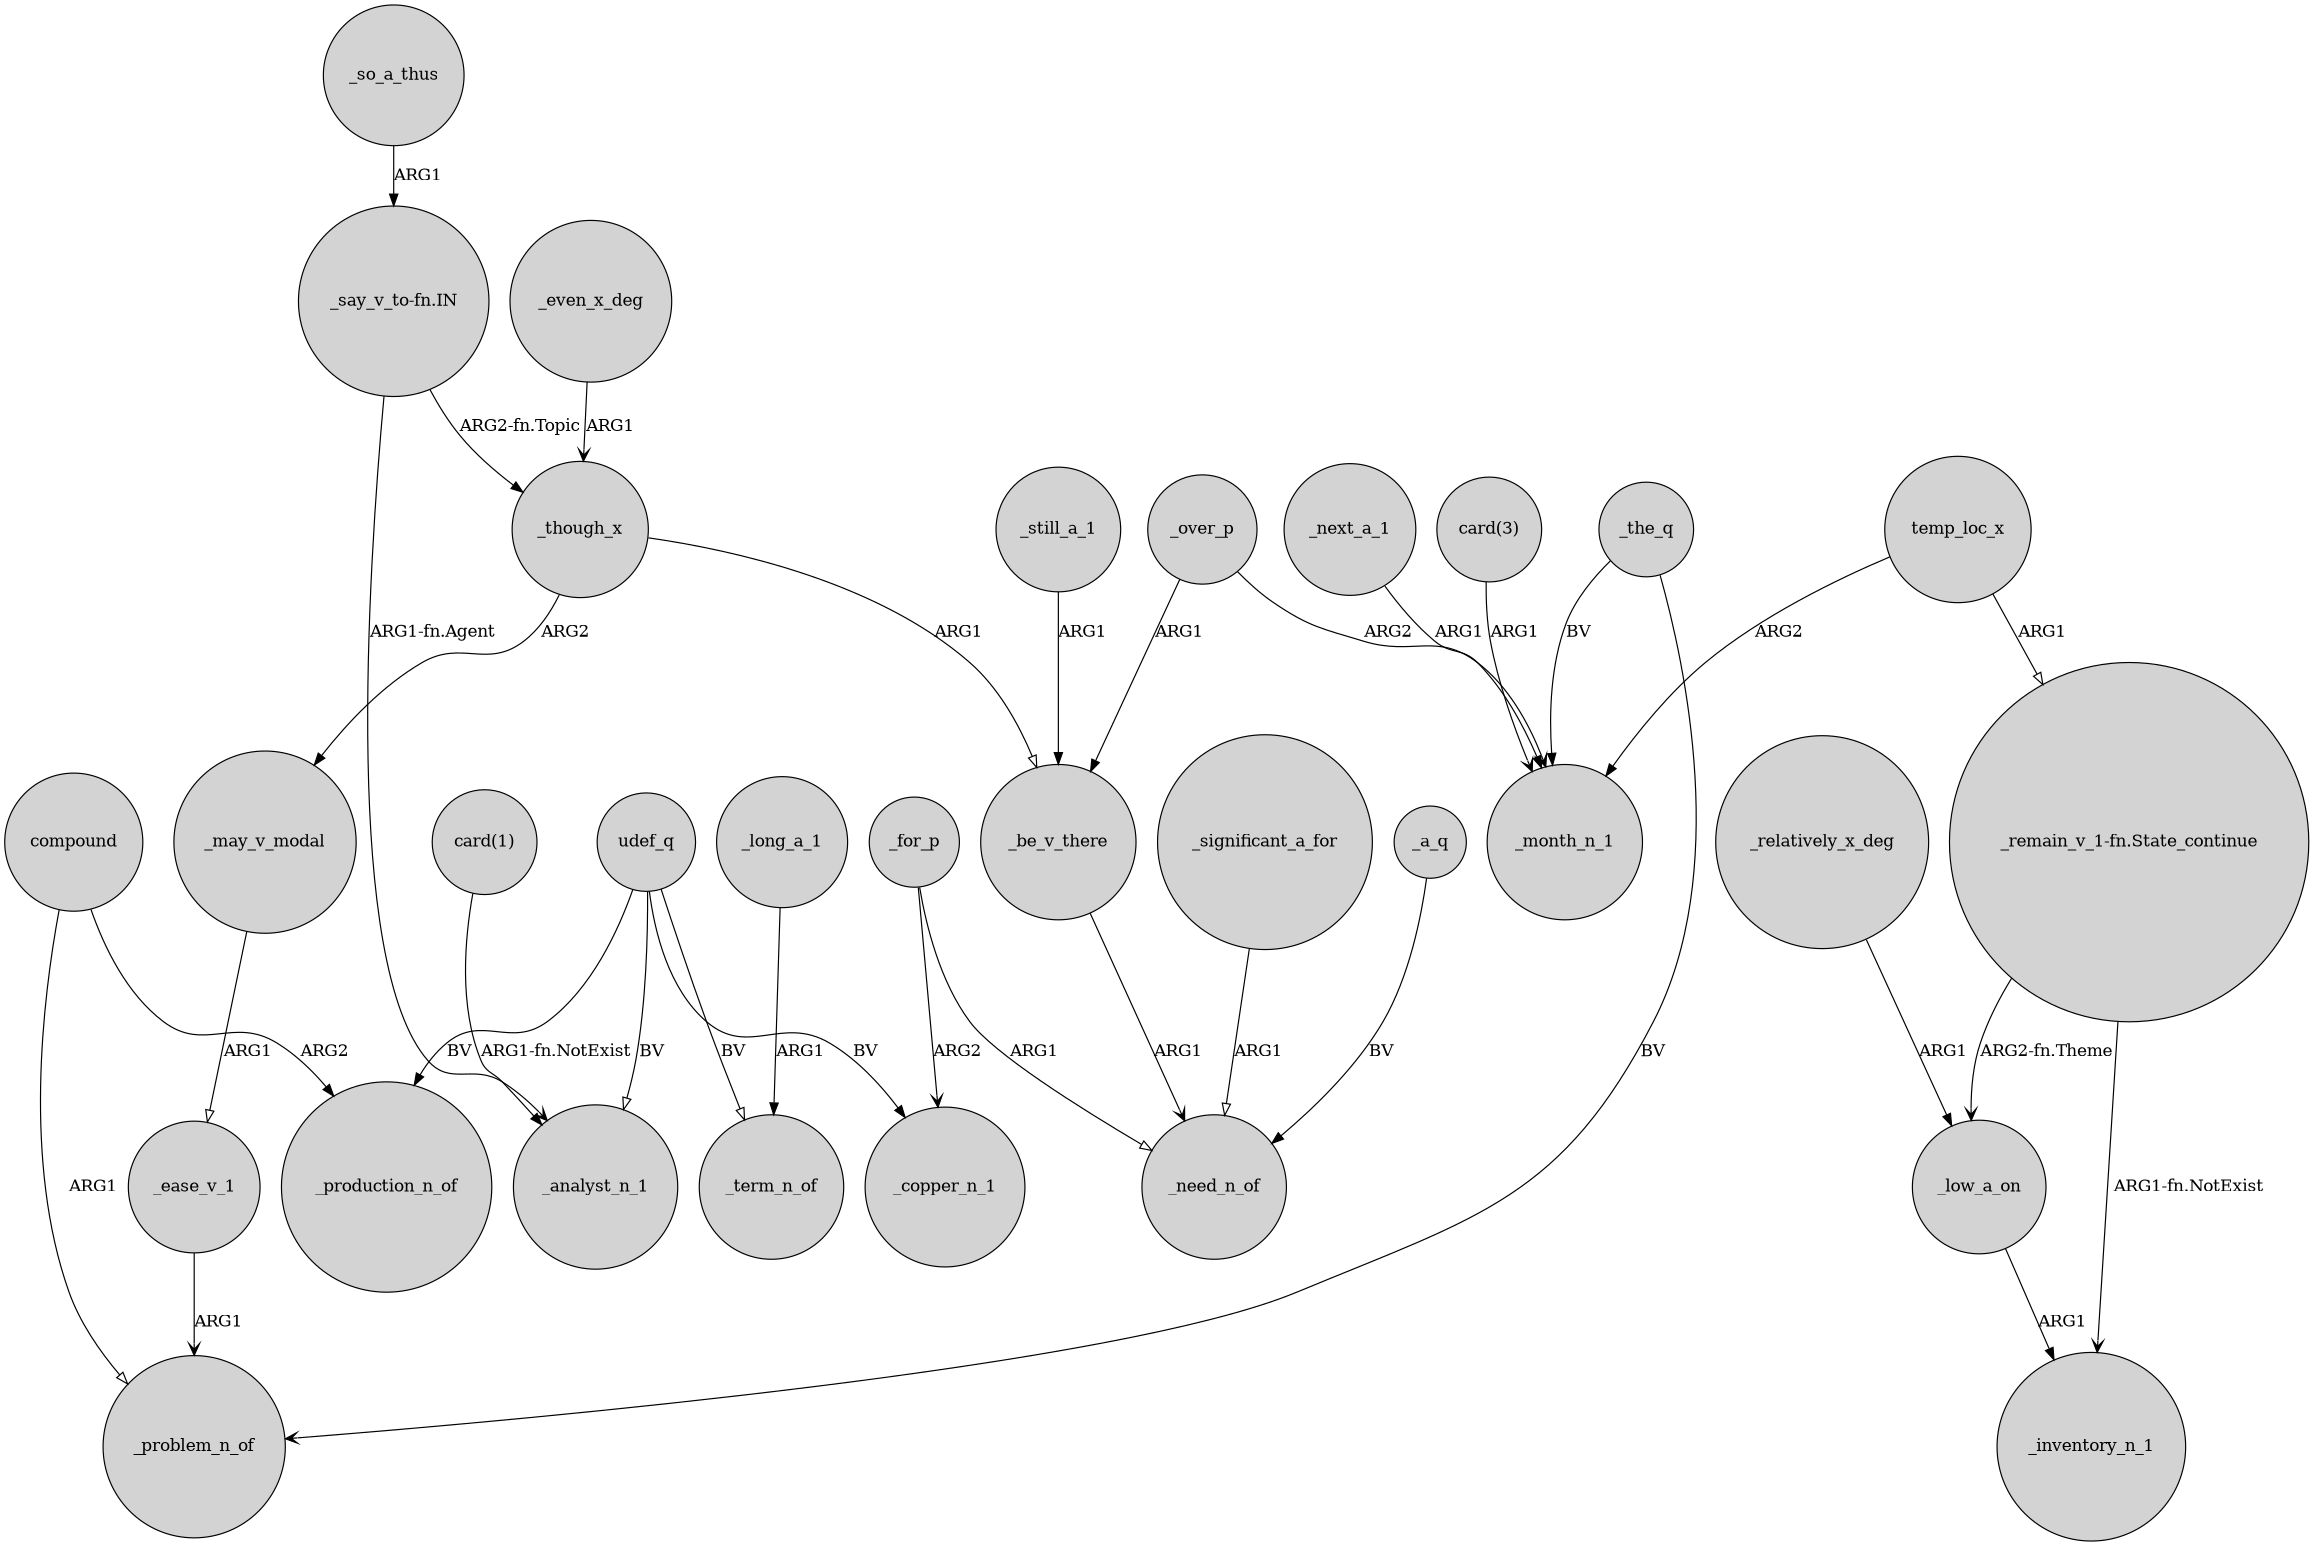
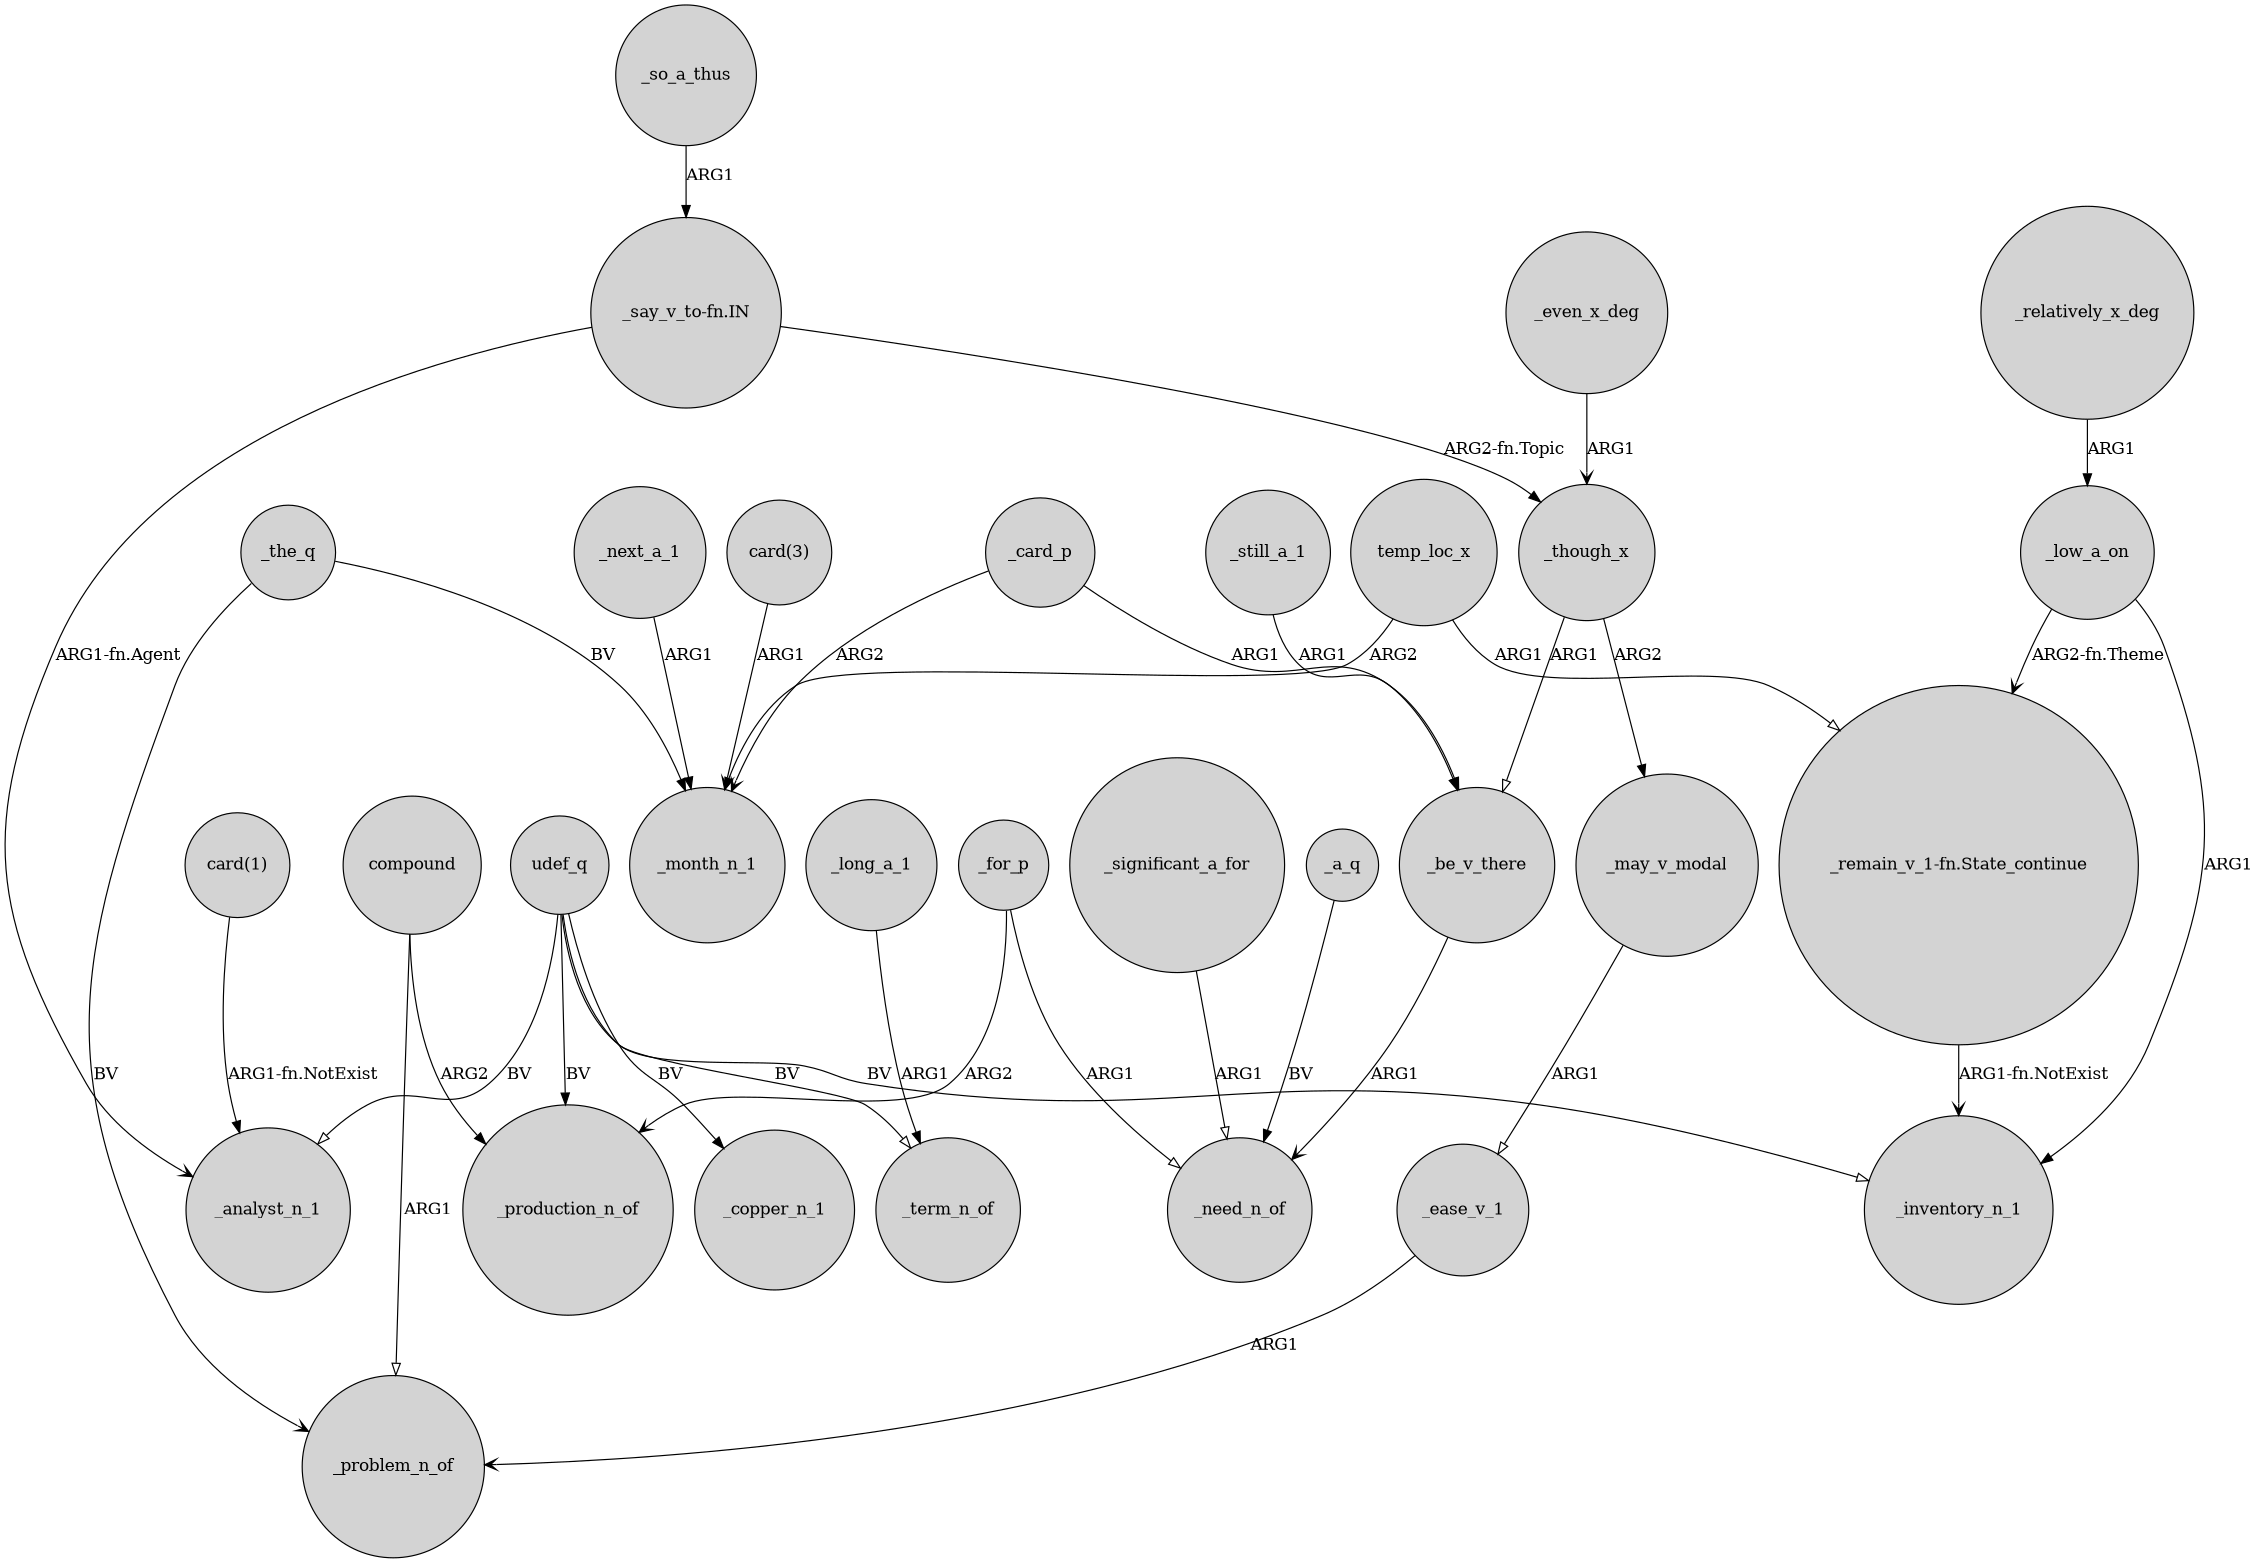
node "_over_p": label "_over_p" -> "_card_p"
edge "_for_p" -> "_copper_n_1": now "_for_p" -> "_production_n_of"
edge "_remain_v_1-fn.State_continue" -> "_low_a_on": reversed
edge "udef_q" -> "_inventory_n_1": added, label "BV"
